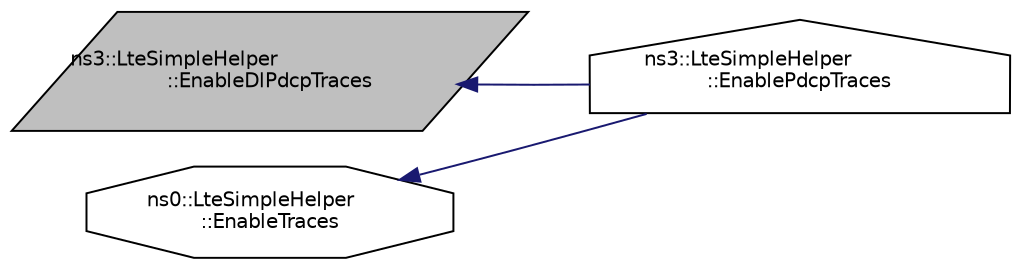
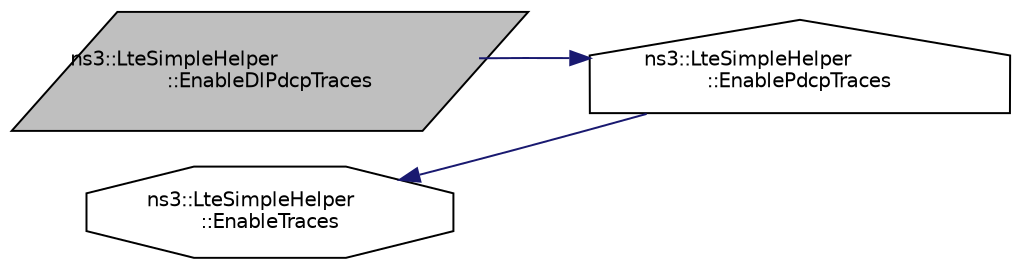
edge "ns3::LteSimpleHelper ::EnablePdcpTraces" -> "ns3::LteSimpleHelper ::EnableDlPdcpTraces": reversed
node "ns0::LteSimpleHelper ::EnableTraces": label "ns0::LteSimpleHelper ::EnableTraces" -> "ns3::LteSimpleHelper ::EnableTraces"
